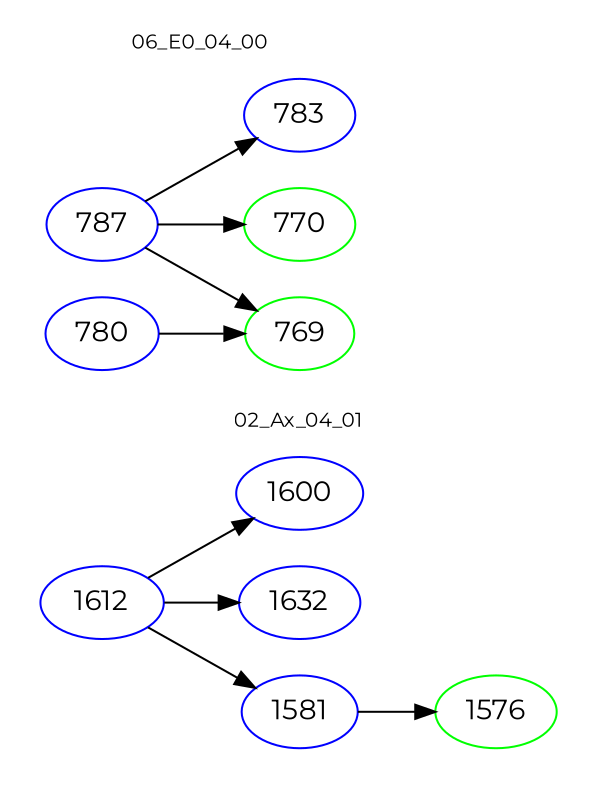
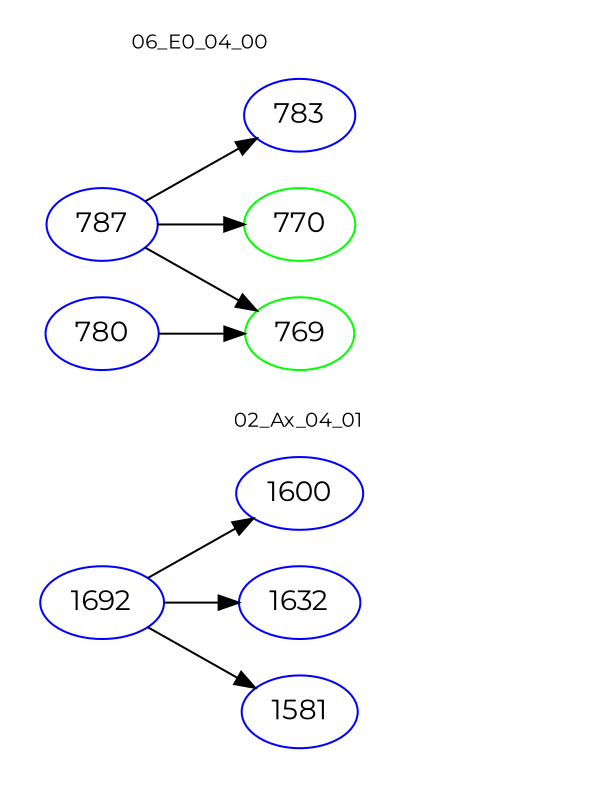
node "1612": label "1612" -> "1692"
node "1576": removed
